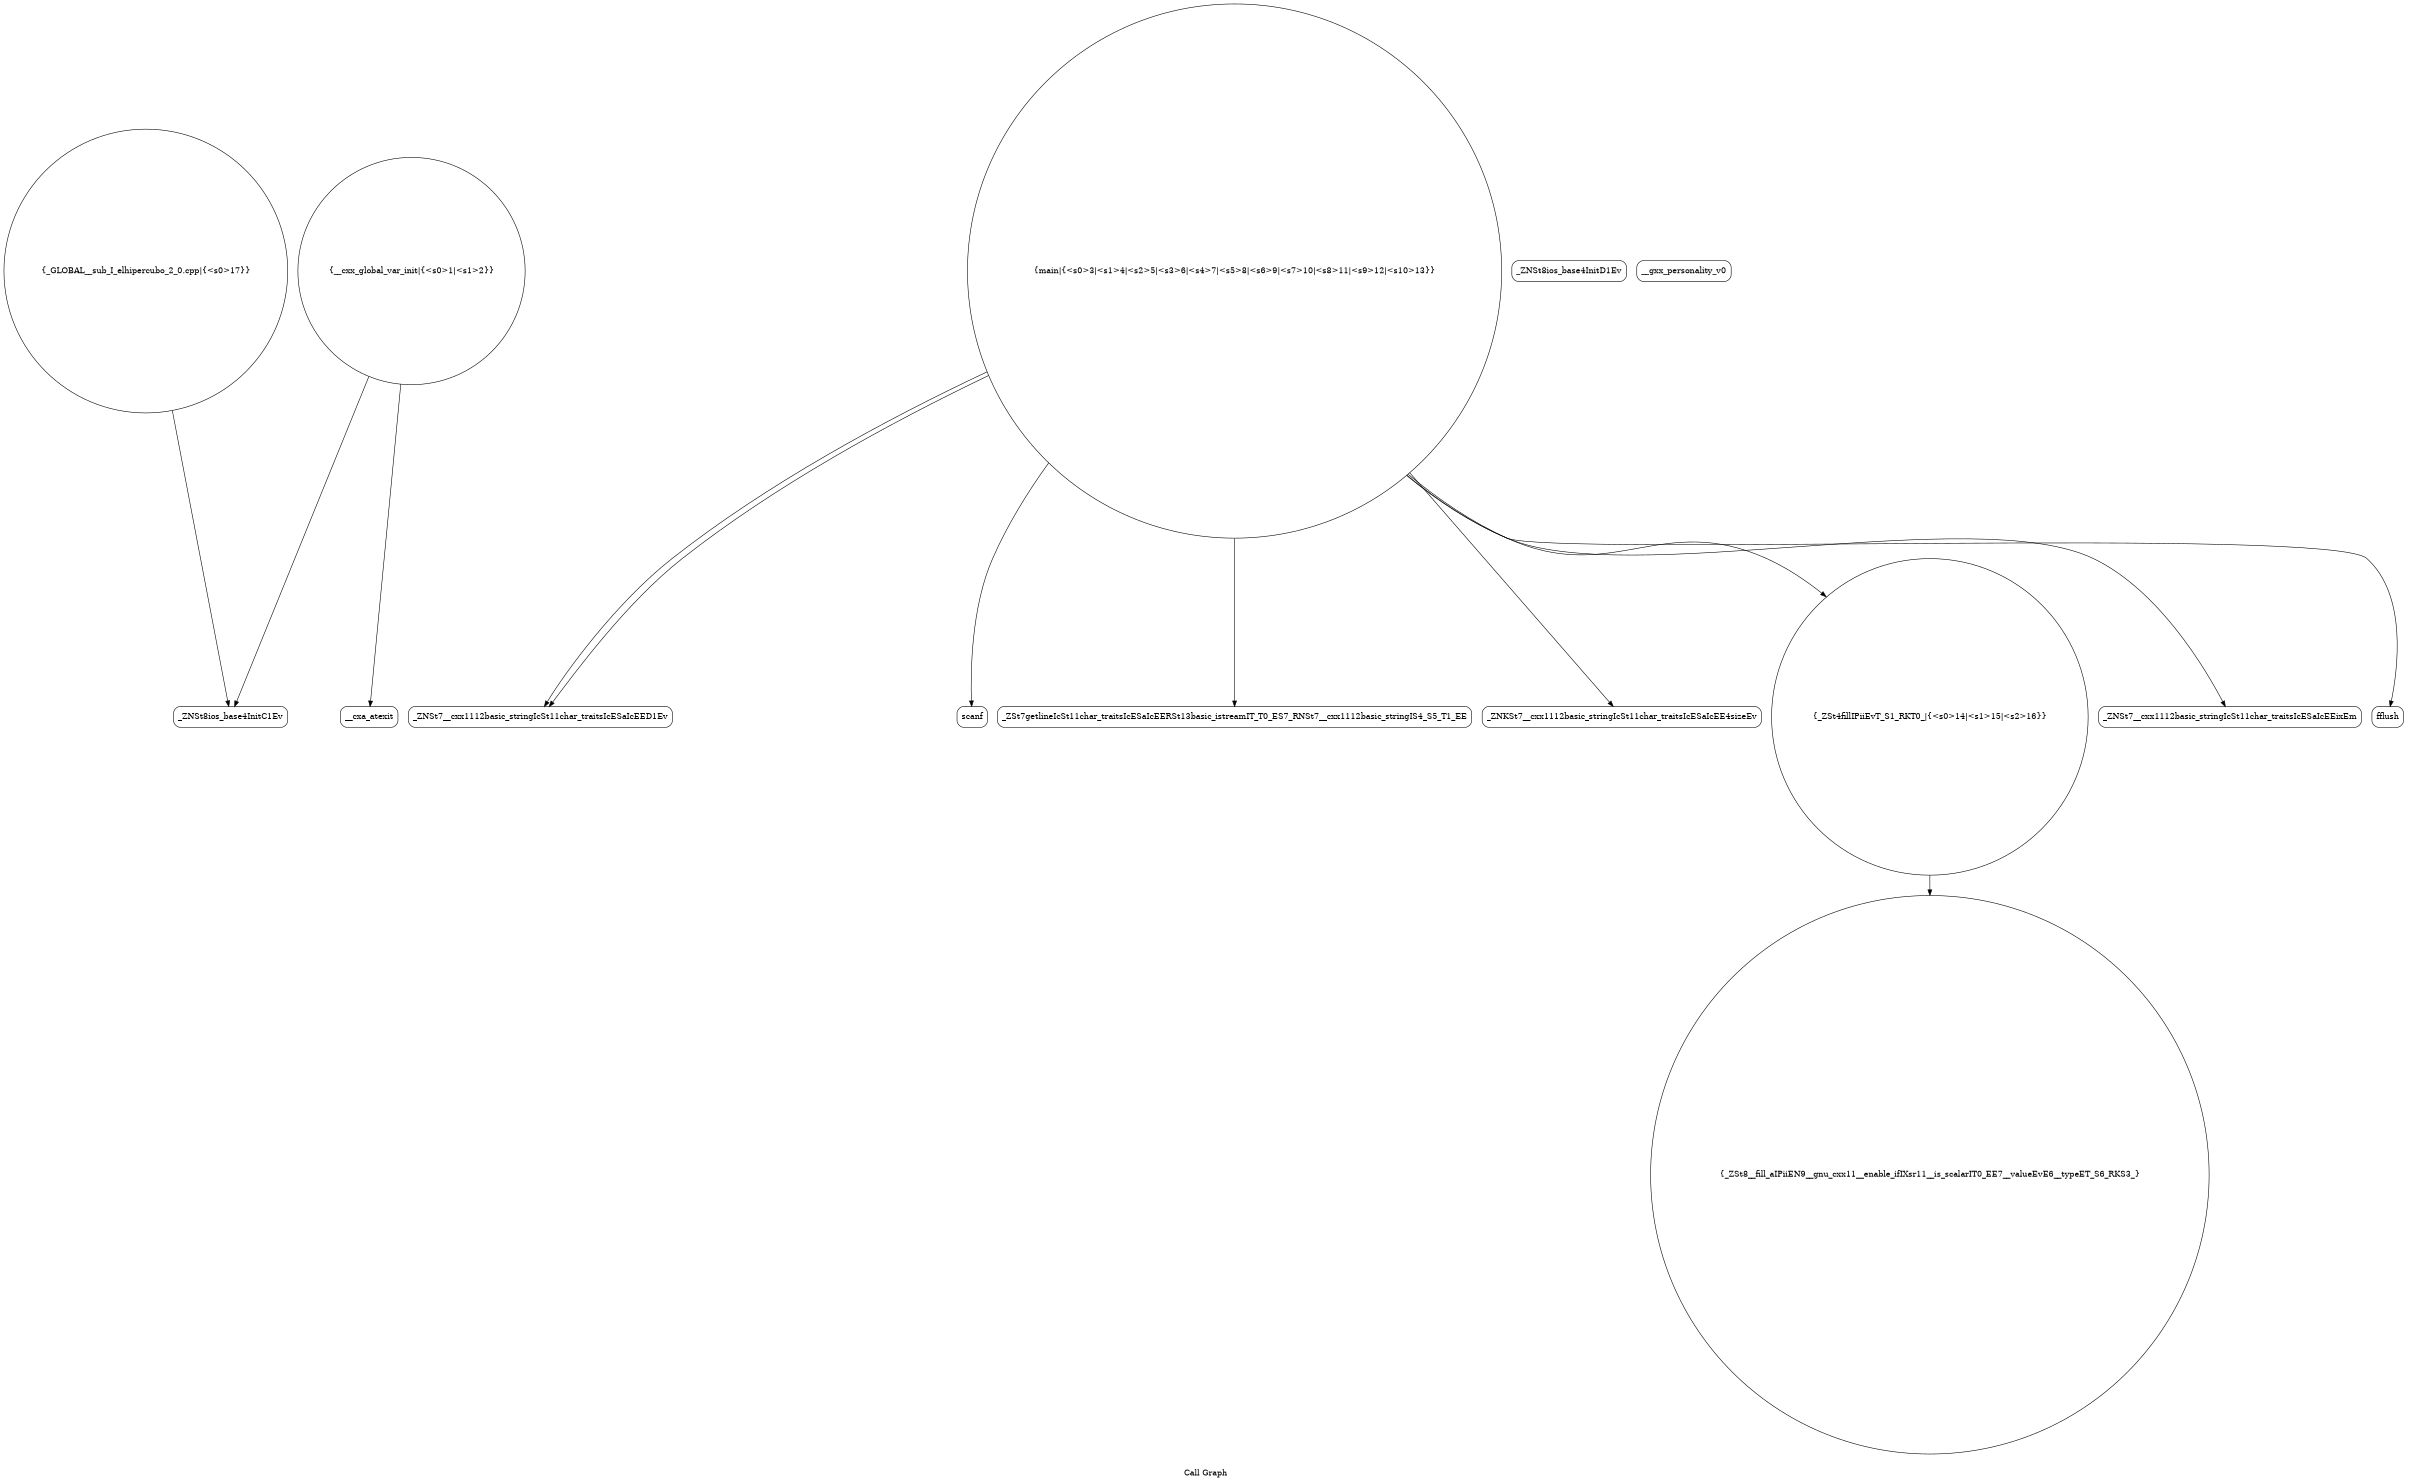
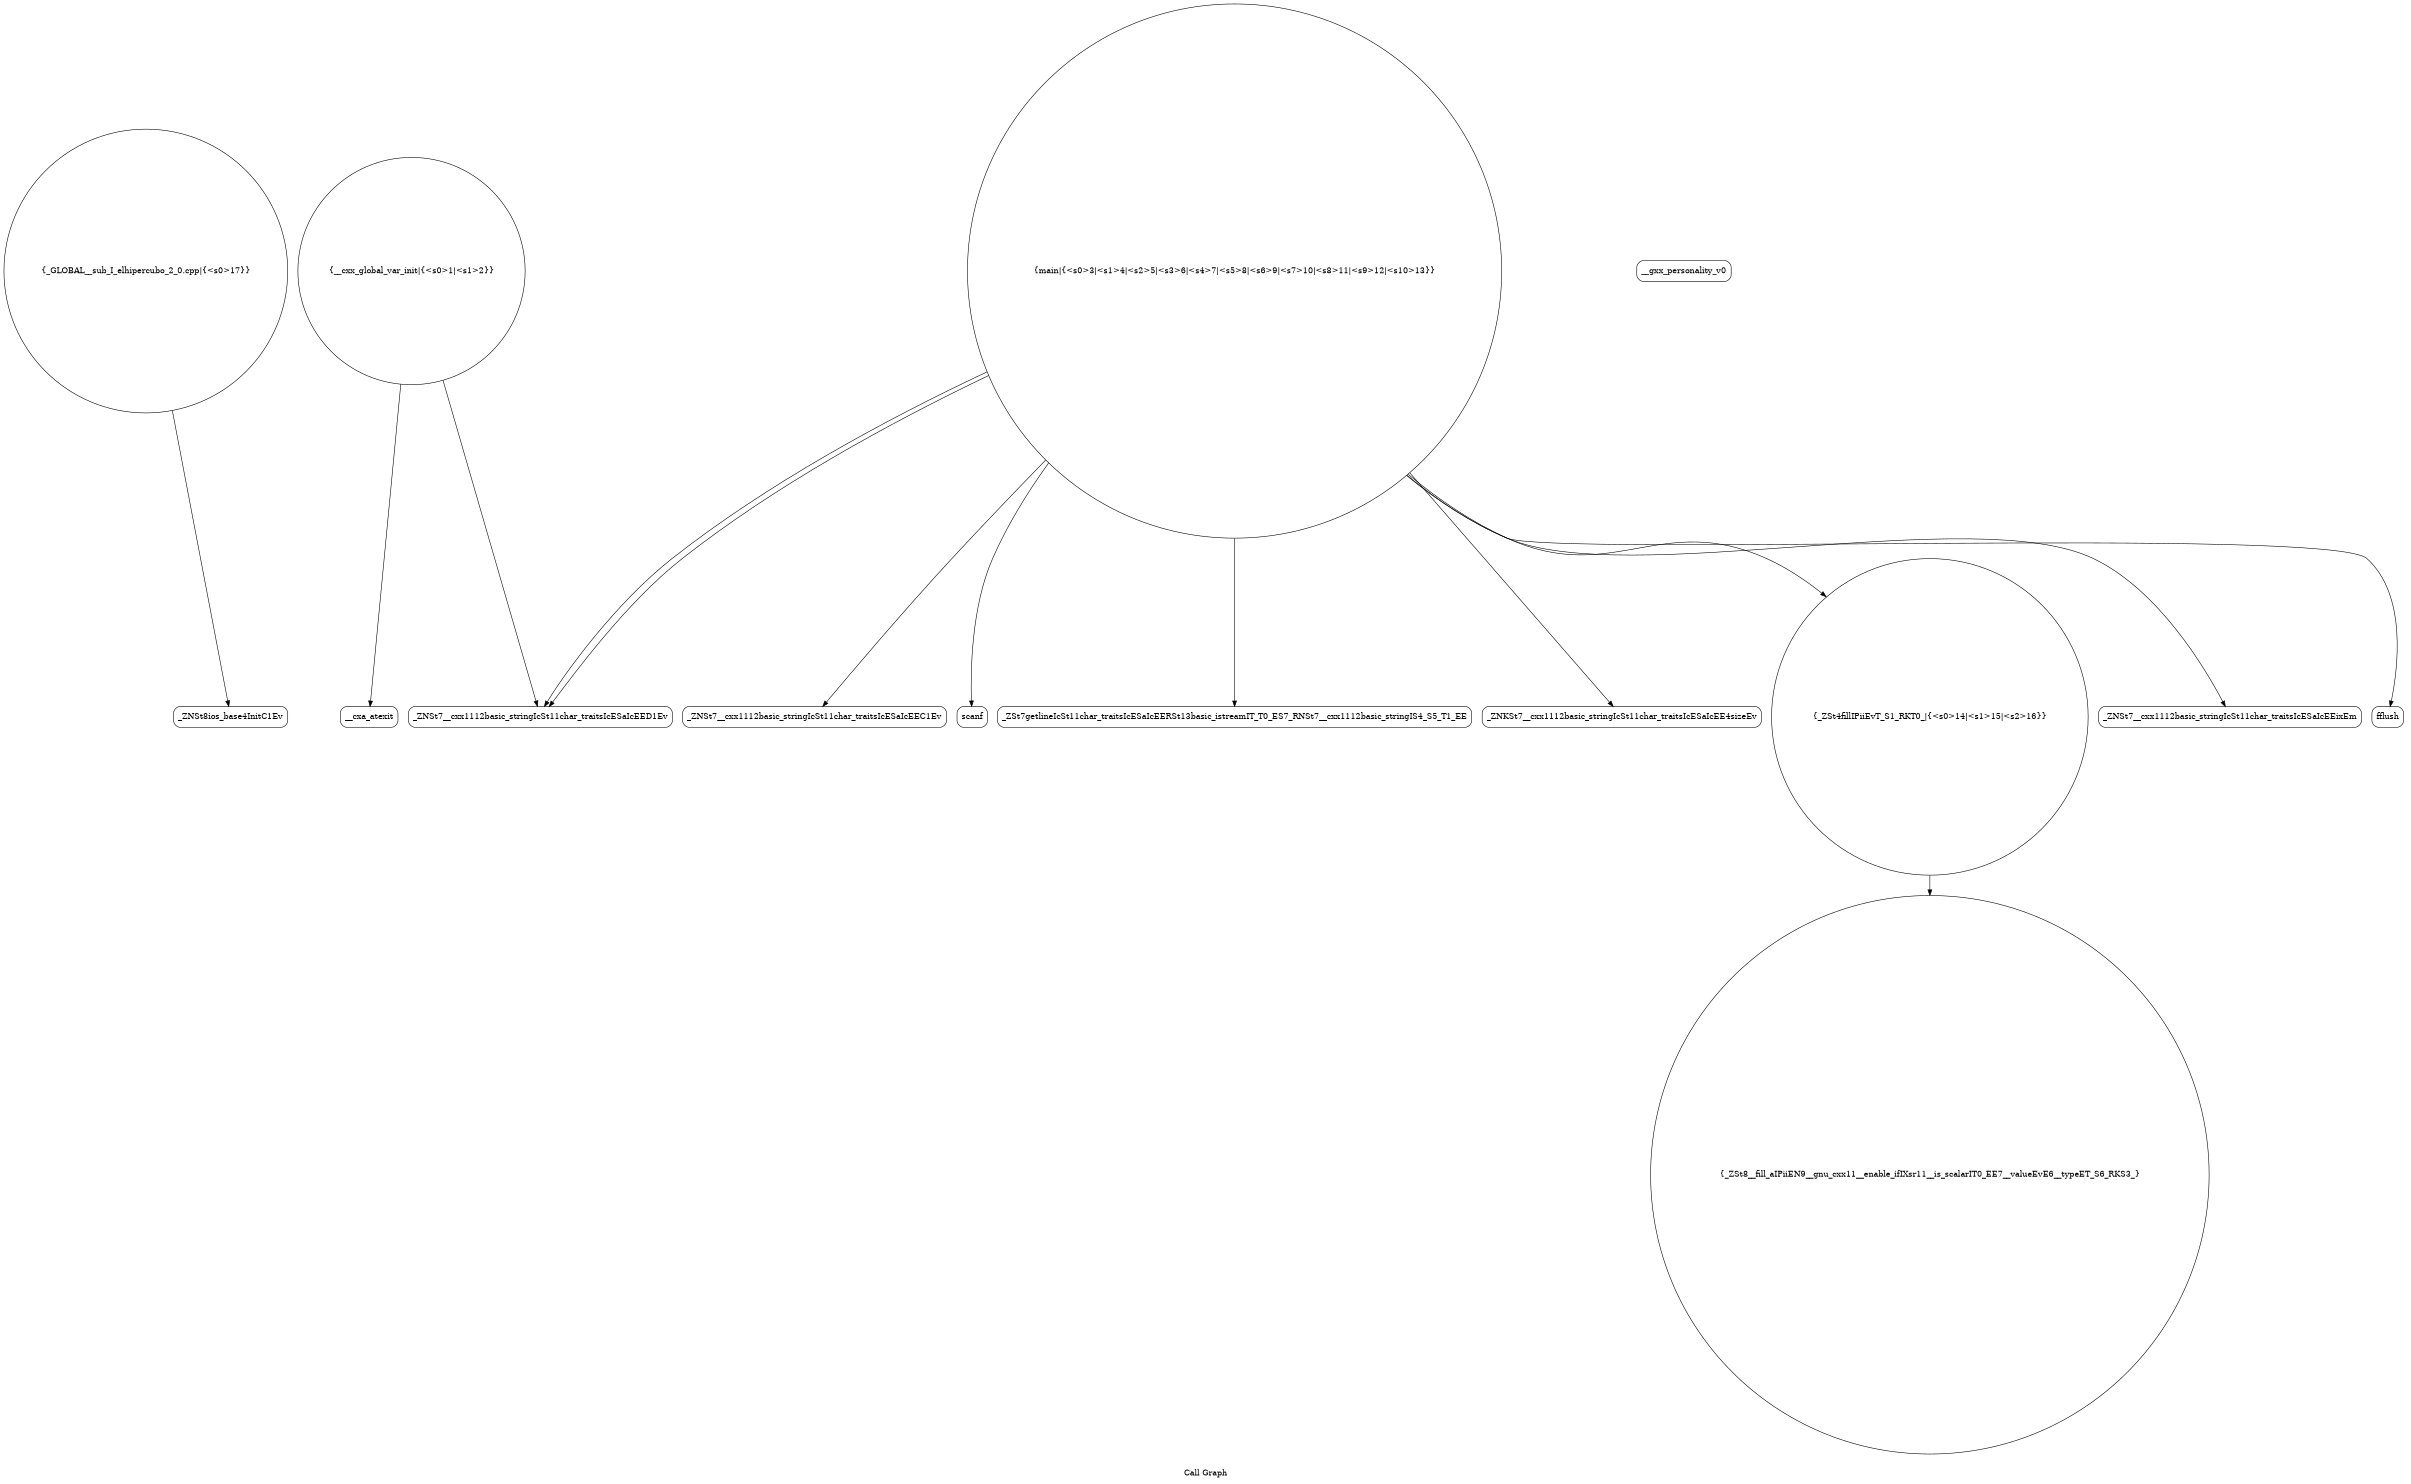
node "_ZNSt8ios_base4InitD1Ev": removed
edge "{__cxx_global_var_init|{<s0>1|<s1>2}}" -> "_ZNSt8ios_base4InitC1Ev": now "{__cxx_global_var_init|{<s0>1|<s1>2}}" -> "_ZNSt7__cxx1112basic_stringIcSt11char_traitsIcESaIcEED1Ev"
node "_ZNSt7__cxx1112basic_stringIcSt11char_traitsIcESaIcEEC1Ev": added
